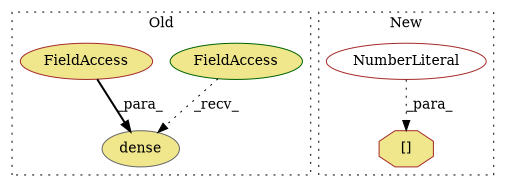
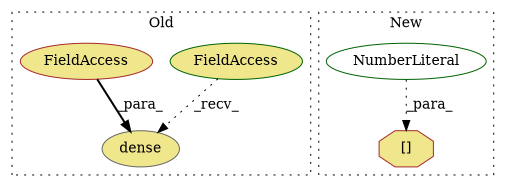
node "NumberLiteral": color brown -> darkgreen
